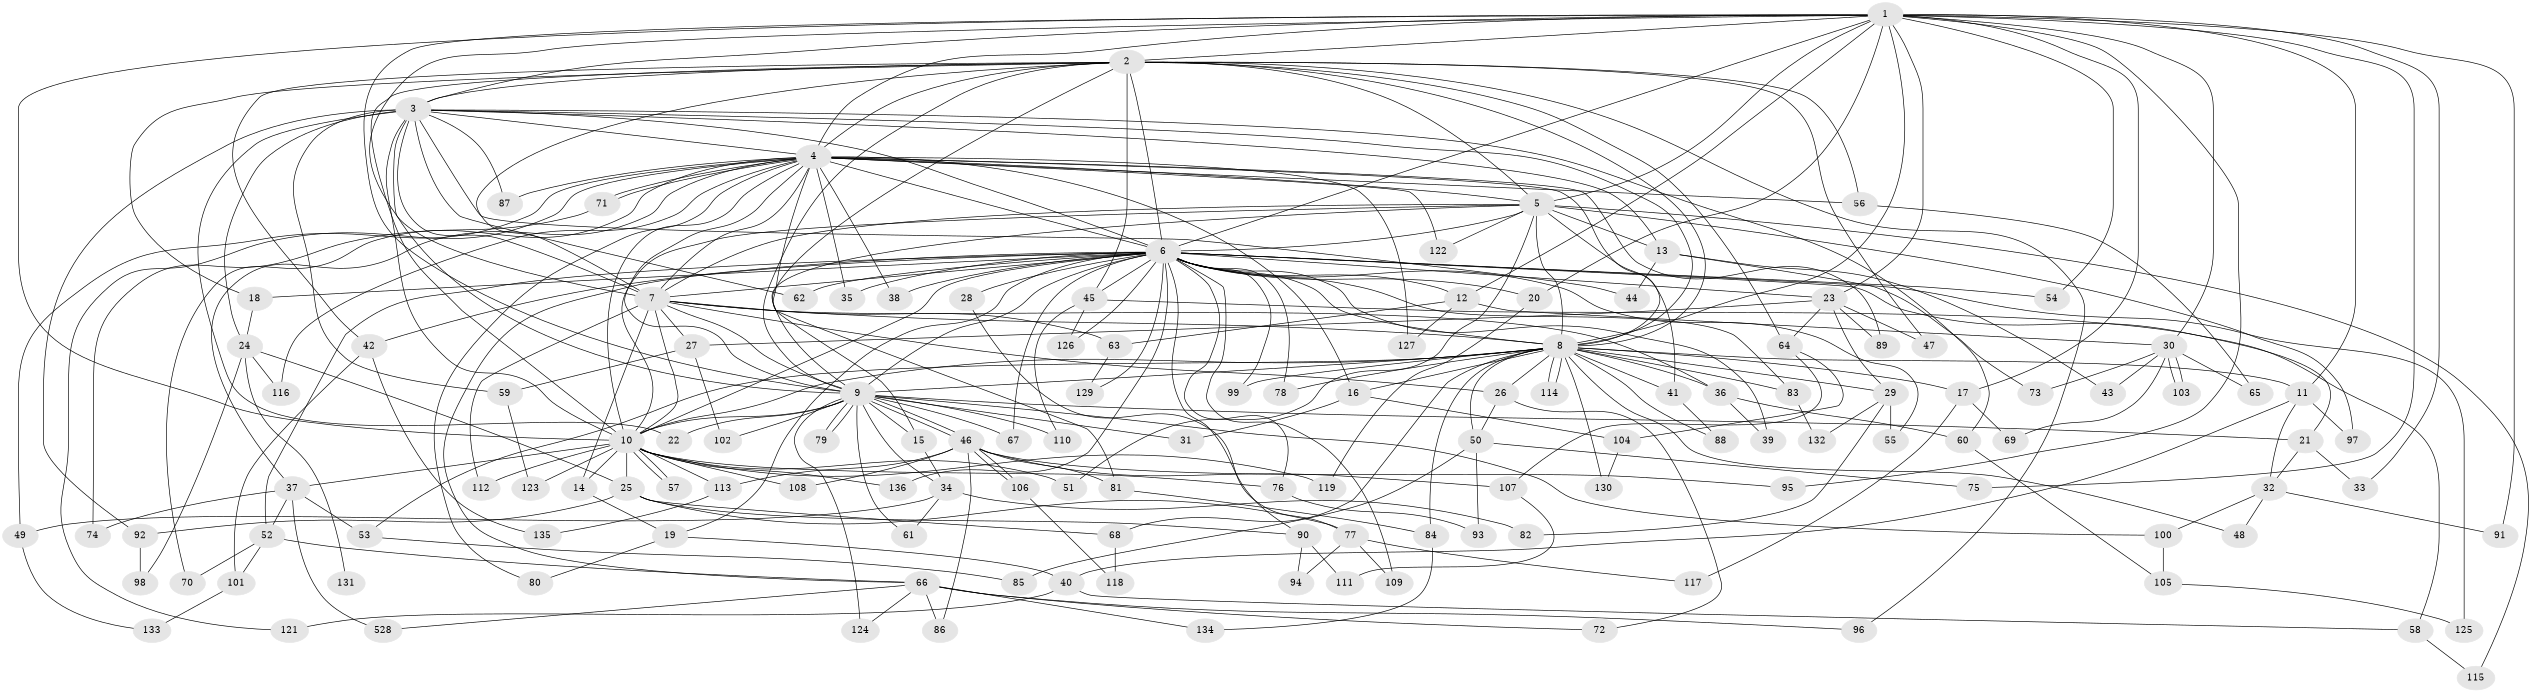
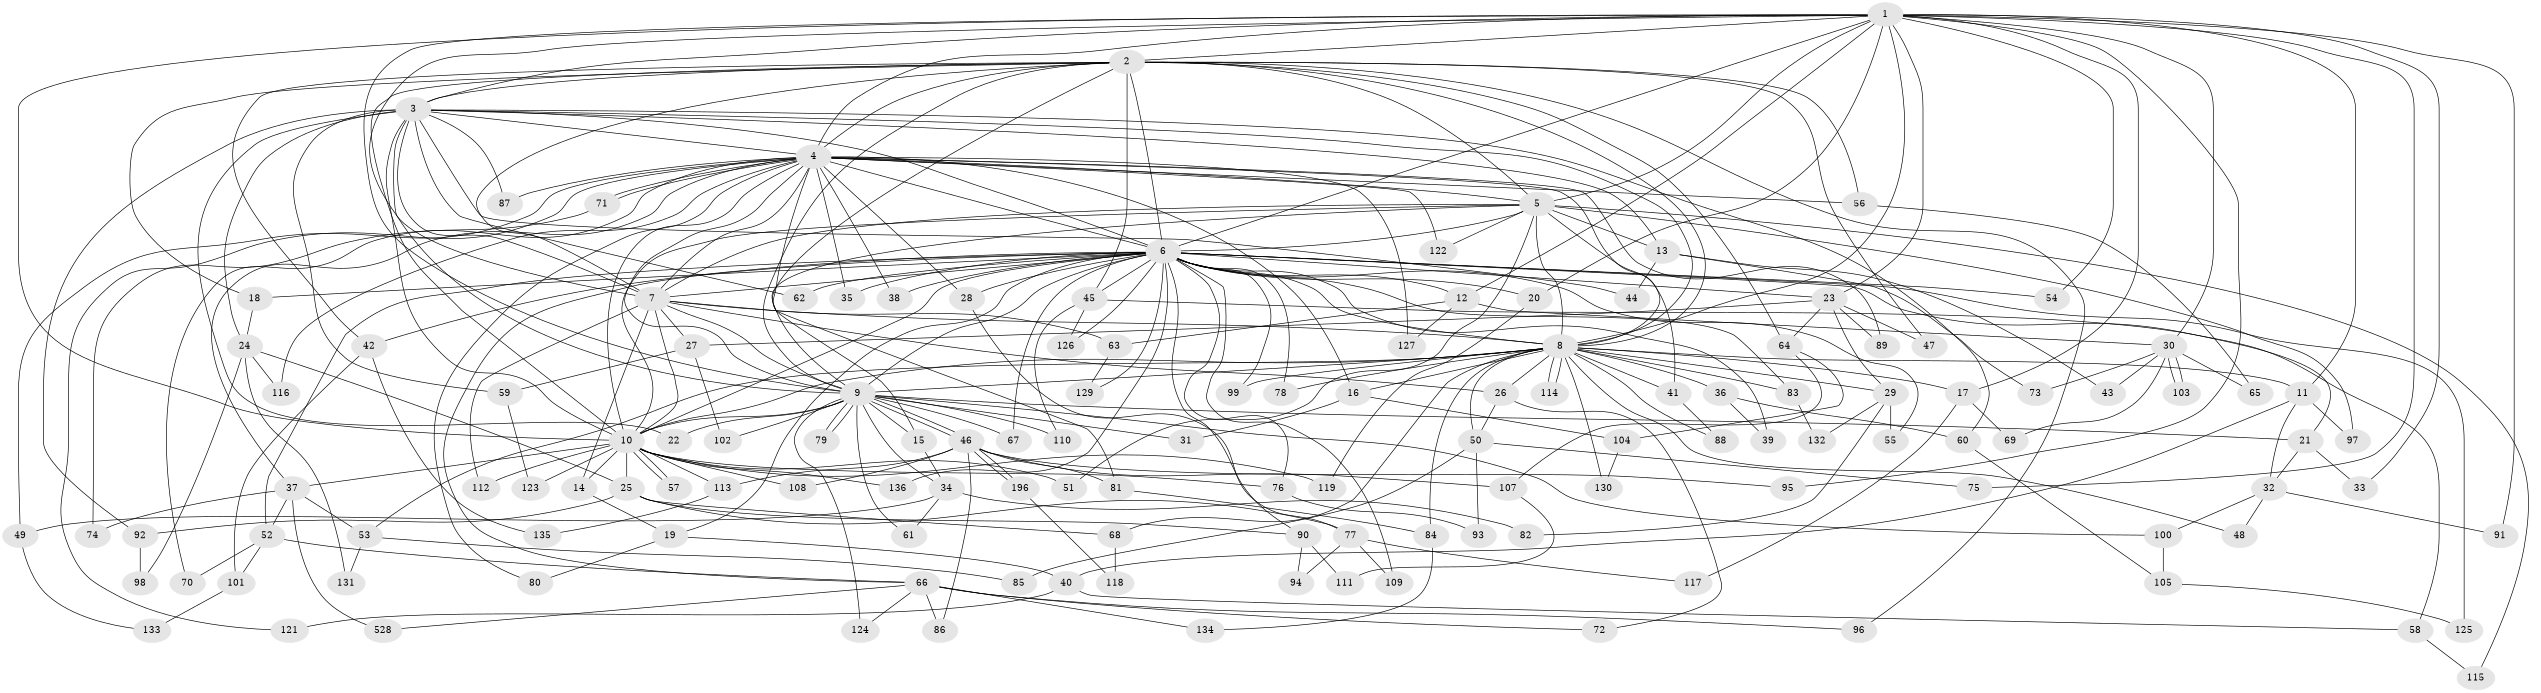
edge "4" -- "28": added
edge "7" -- "36": removed
node "106": label "106" -> "196"
edge "53" -- "131": added
